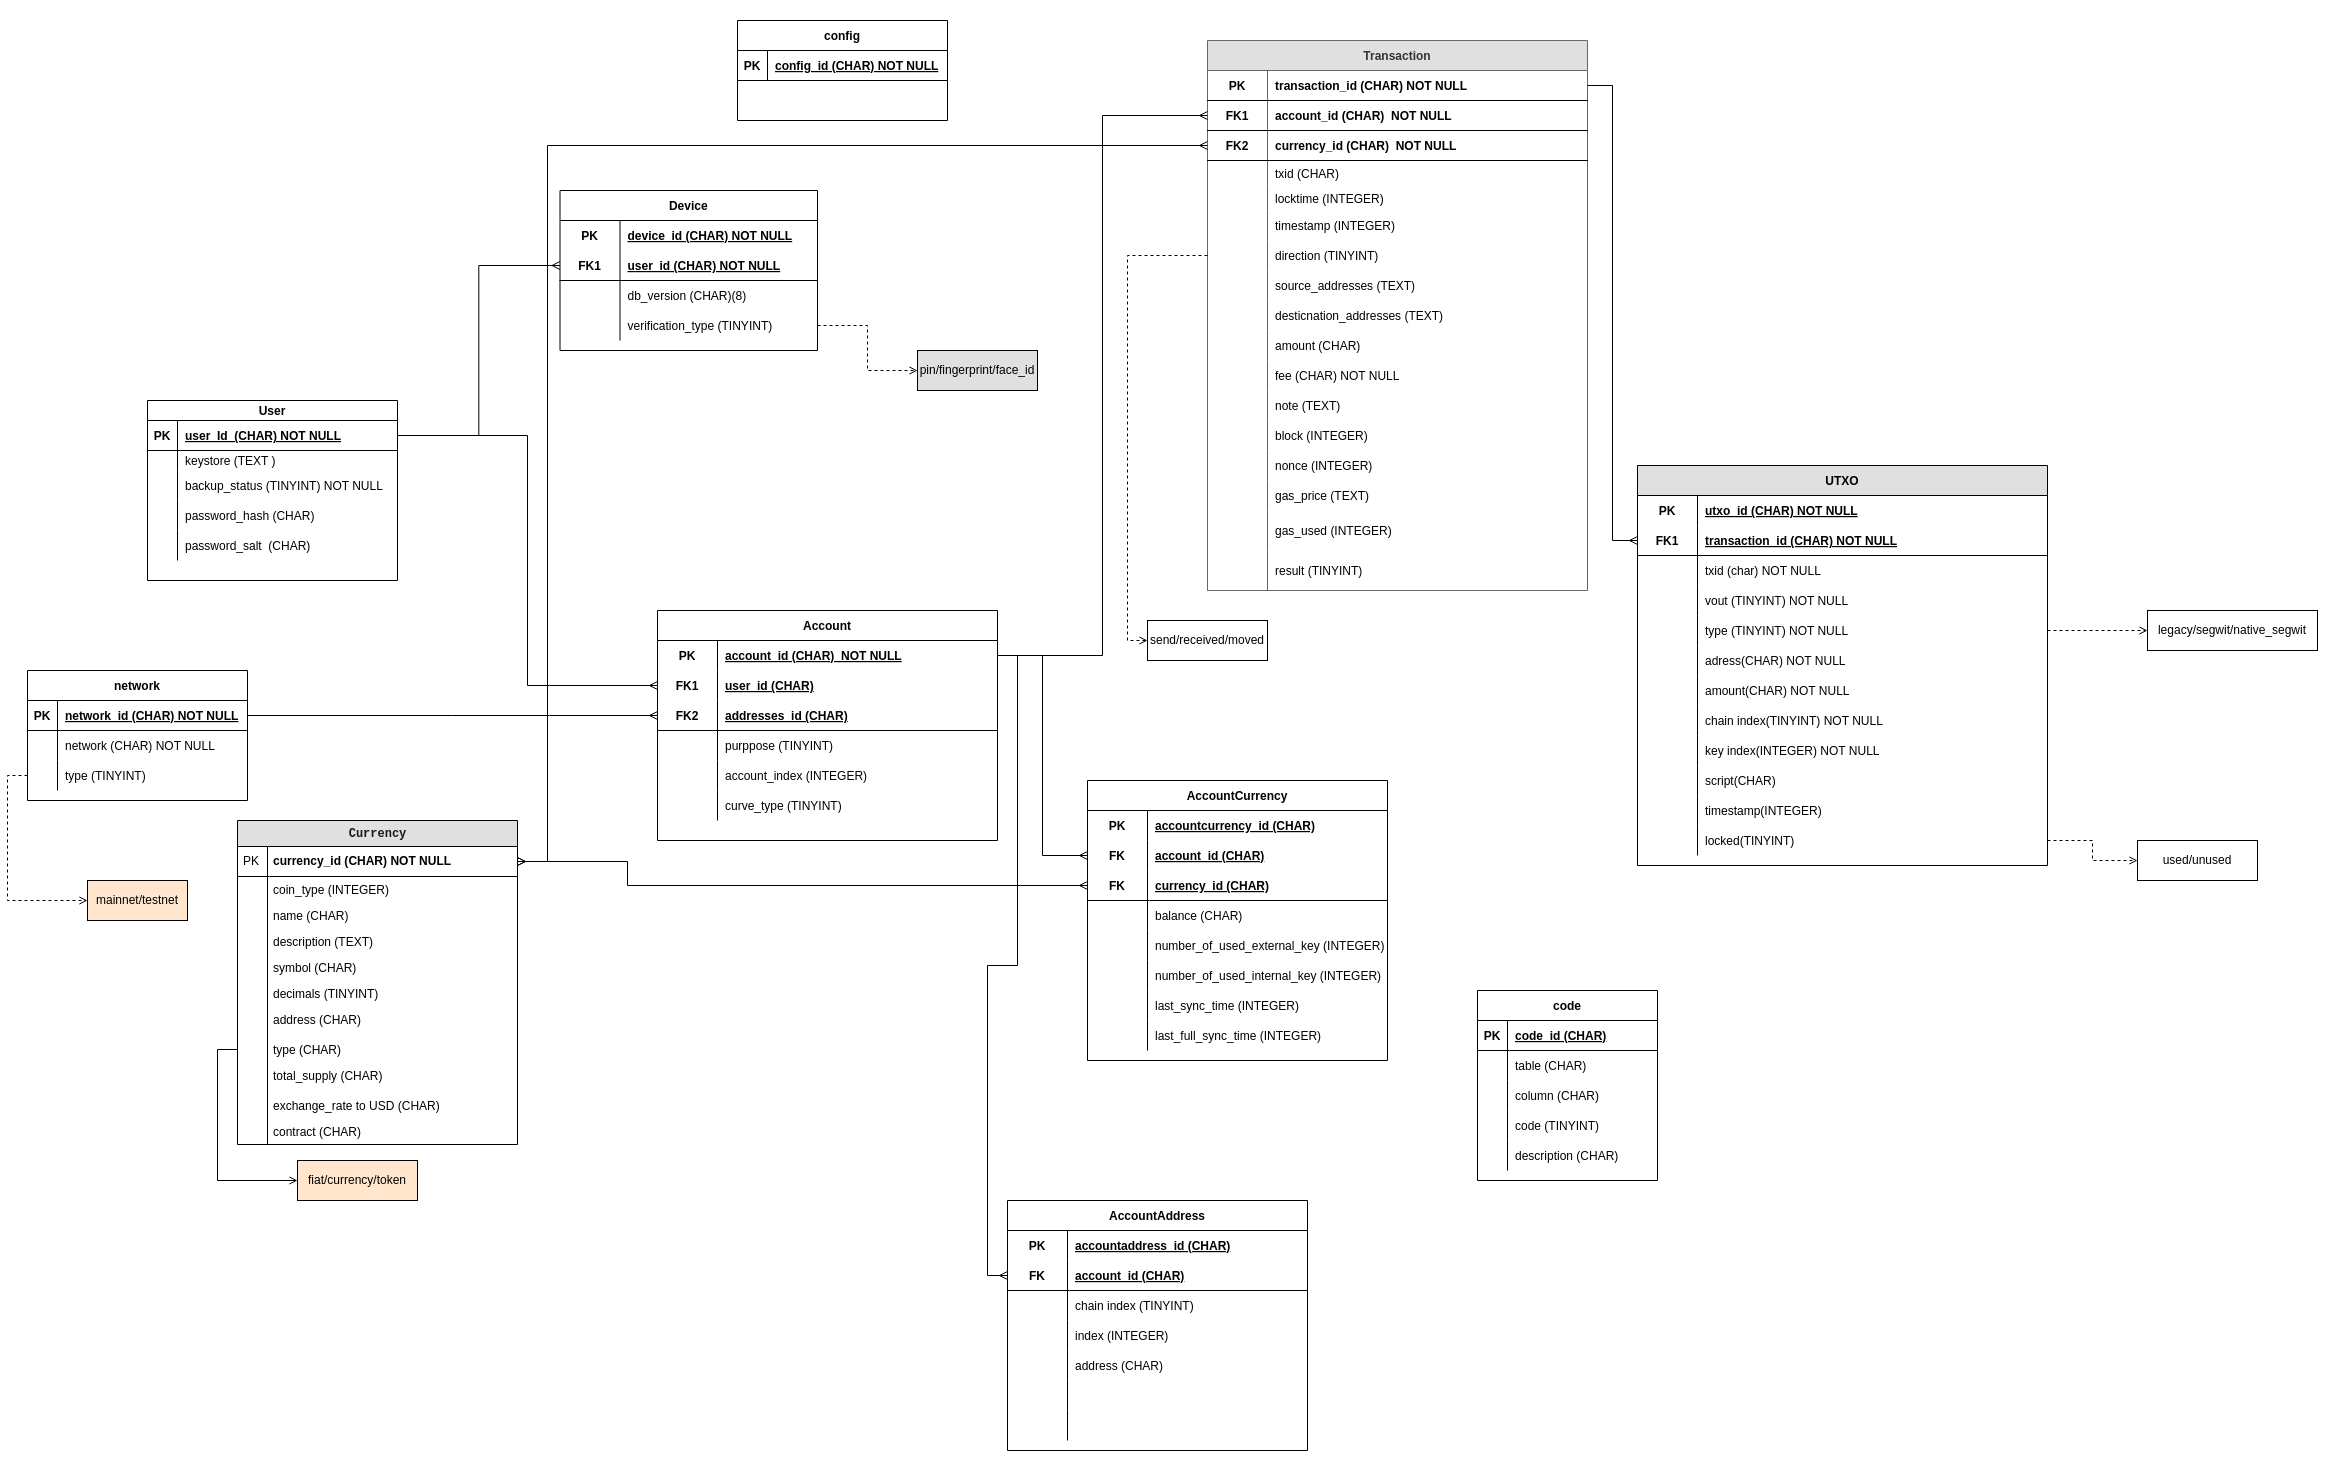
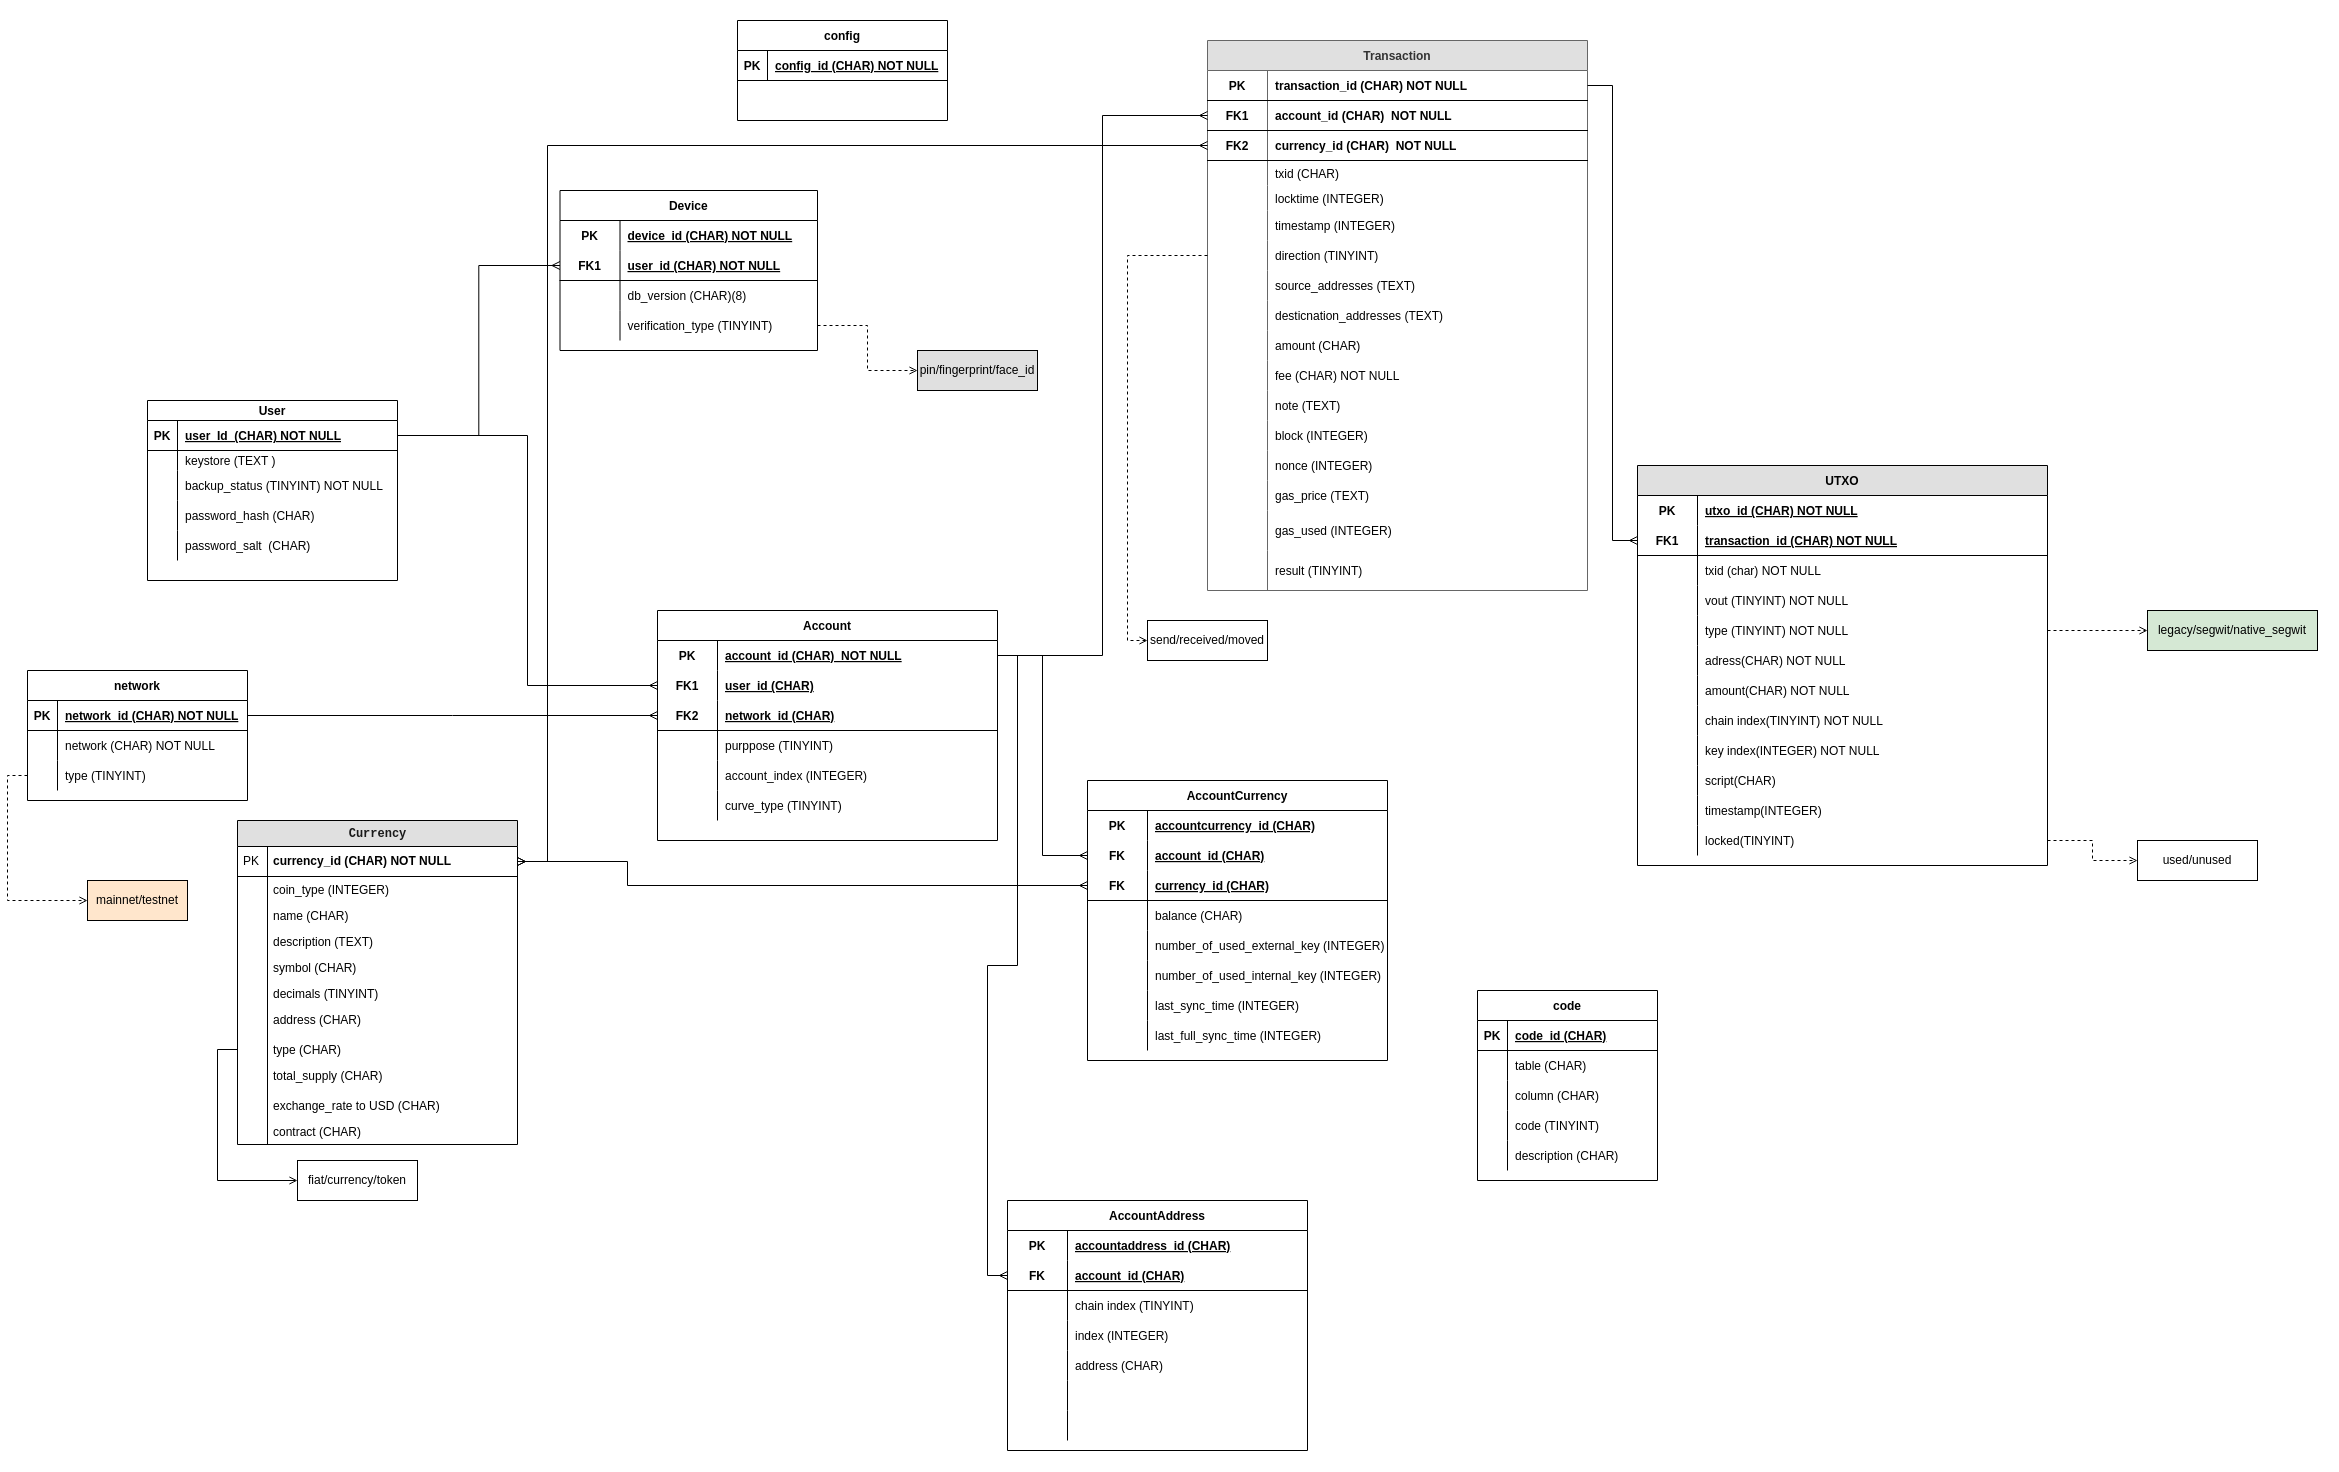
node "legacy/segwit/native_segwit": fillcolor #ffffff -> #d5e8d4
node "addresses_id (CHAR)": label "addresses_id (CHAR)" -> "network_id (CHAR)"
node "fiat/currency/token": fillcolor #ffe6cc -> #ffffff
